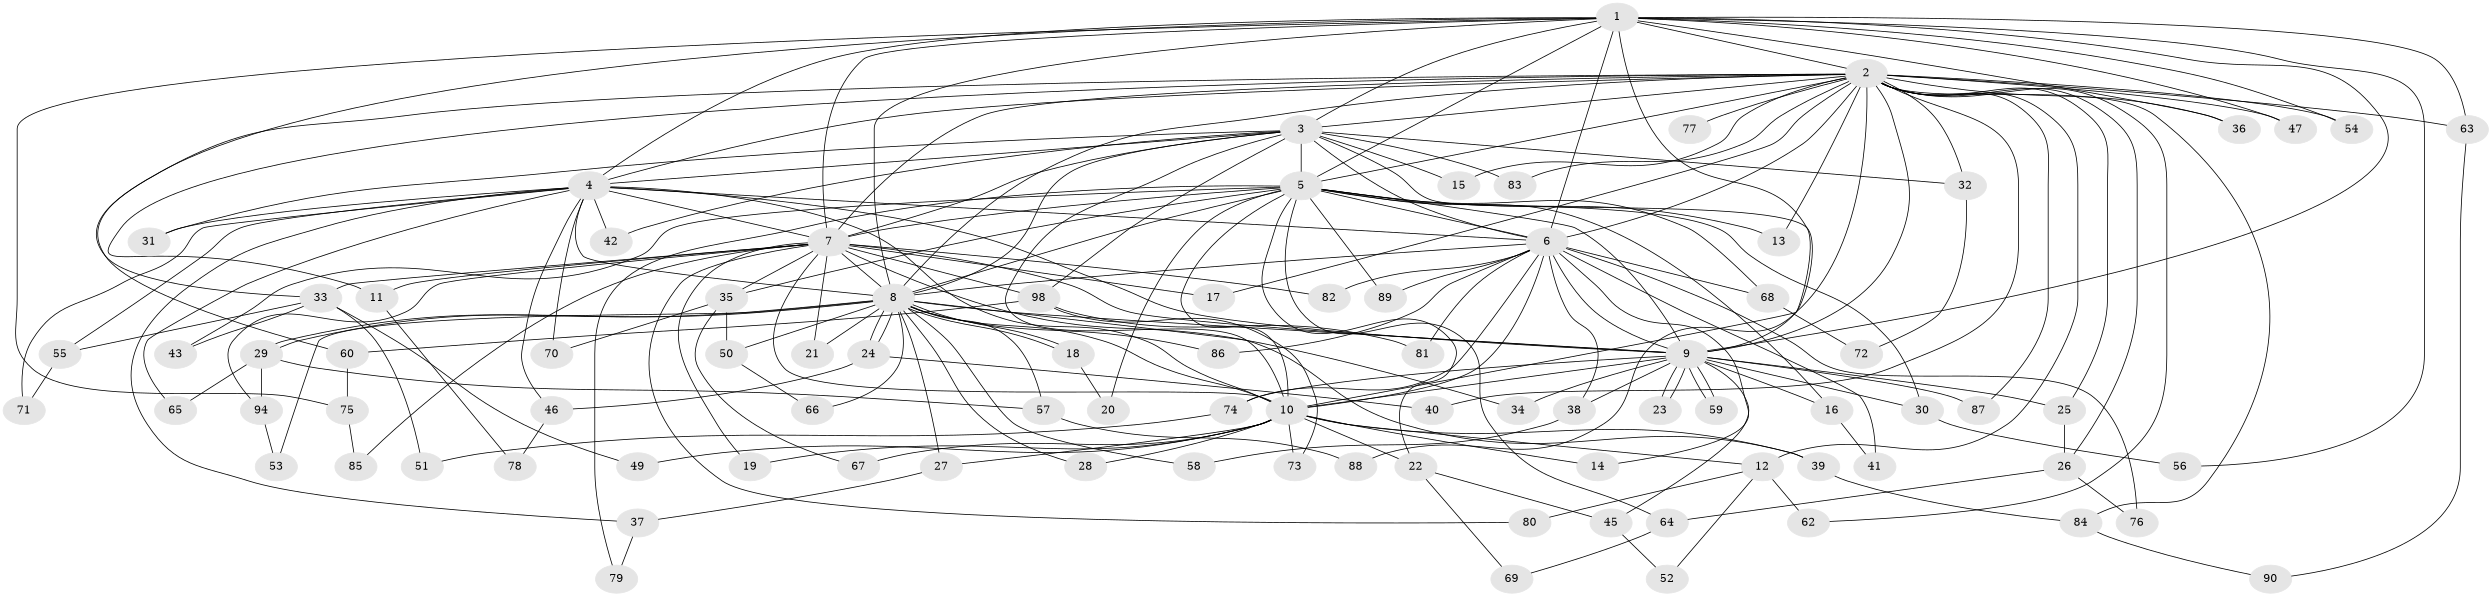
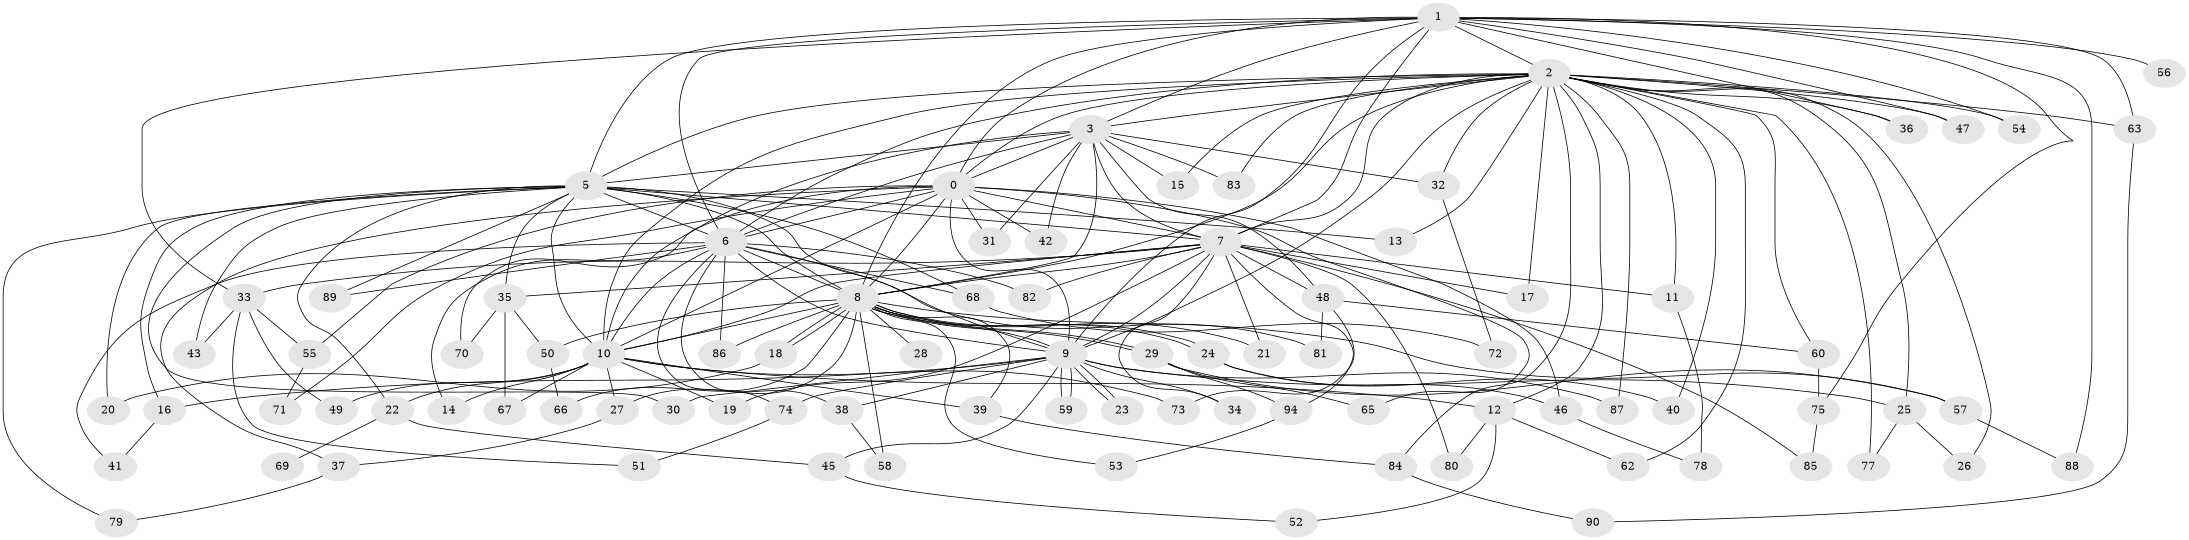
node "4": label "4" -> "0"
edge "3" -- "9": removed
node "98": label "98" -> "48"
edge "9" -- "10": removed
edge "25" -- "77": added
edge "10" -- "28": removed
edge "30" -- "56": removed
node "64": removed
node "76": removed
